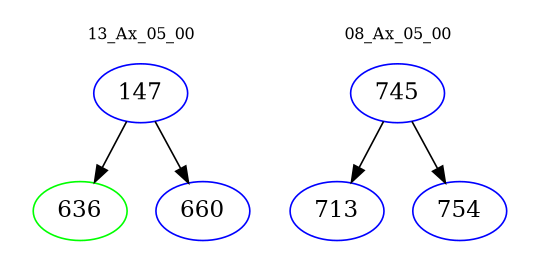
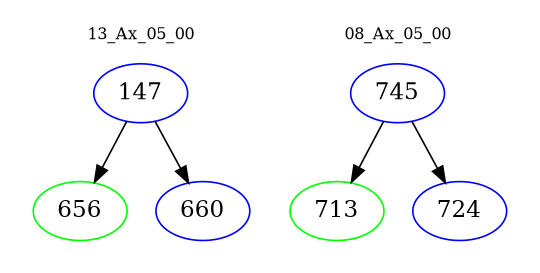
node "636": label "636" -> "656"
node "713": color blue -> green
node "754": label "754" -> "724"
